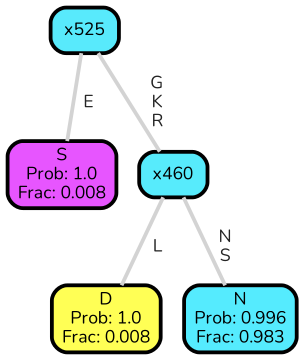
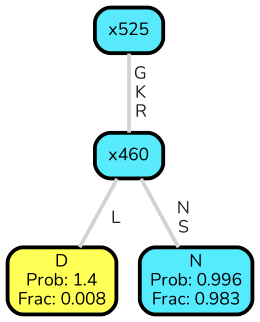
node "S Prob: 1.0 Frac: 0.008": removed
node "D Prob: 1.0 Frac: 0.008": label "D Prob: 1.0 Frac: 0.008" -> "D Prob: 1.4 Frac: 0.008"
